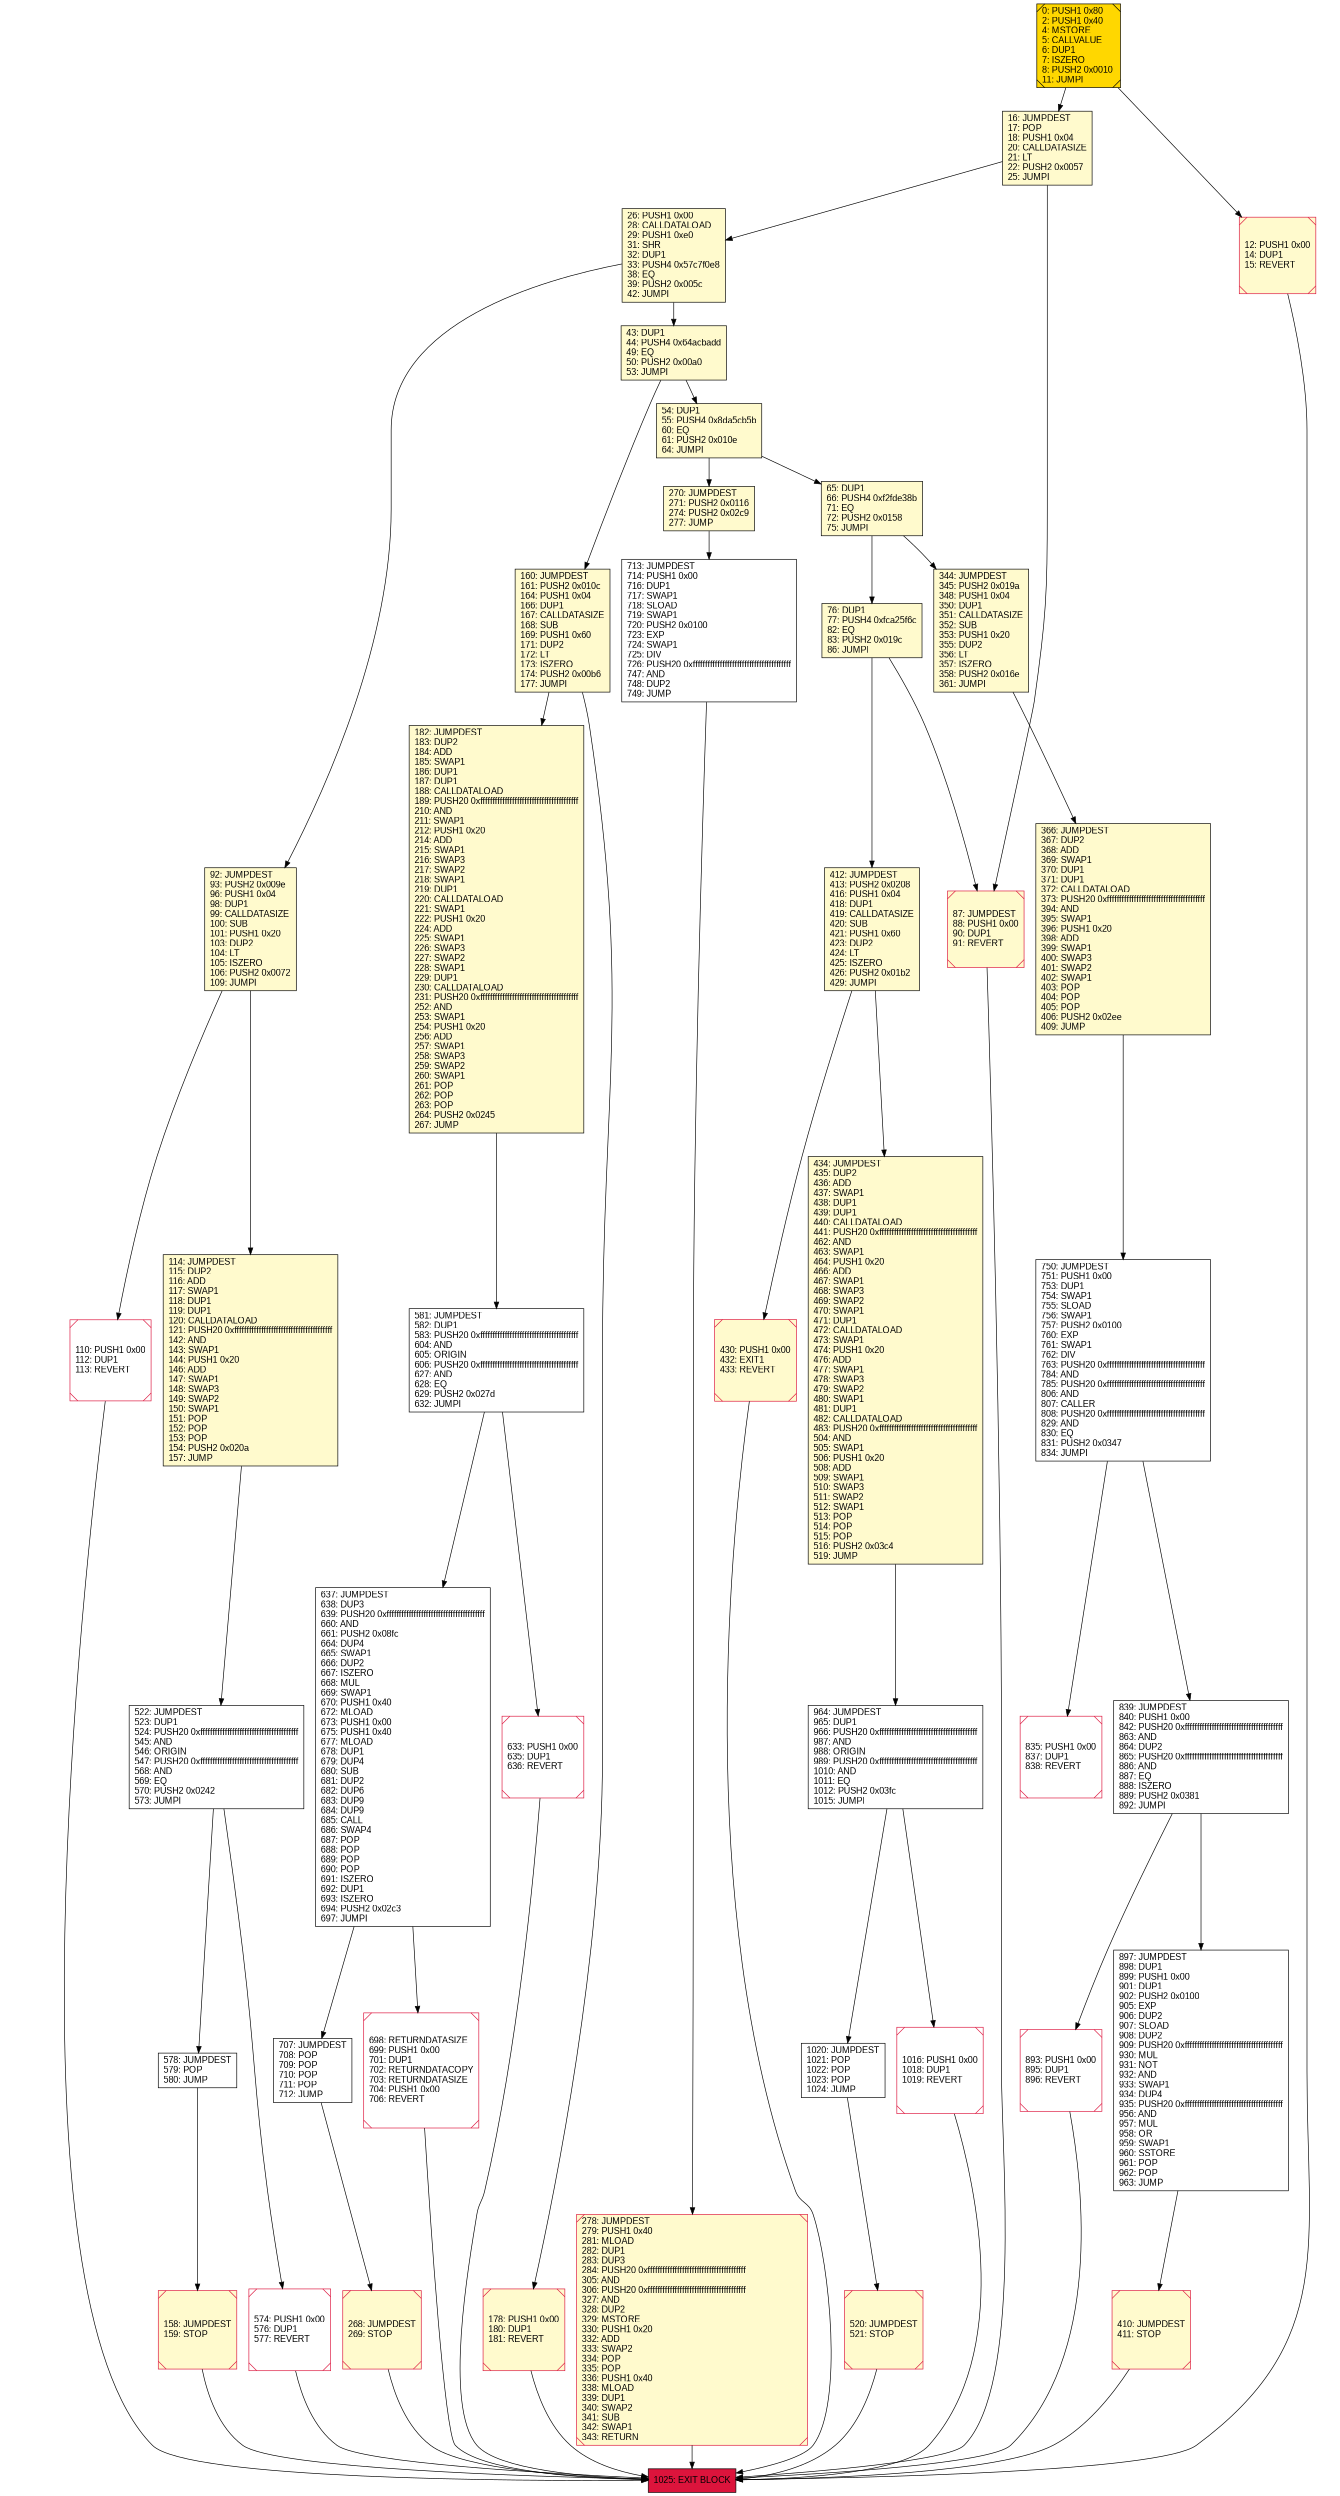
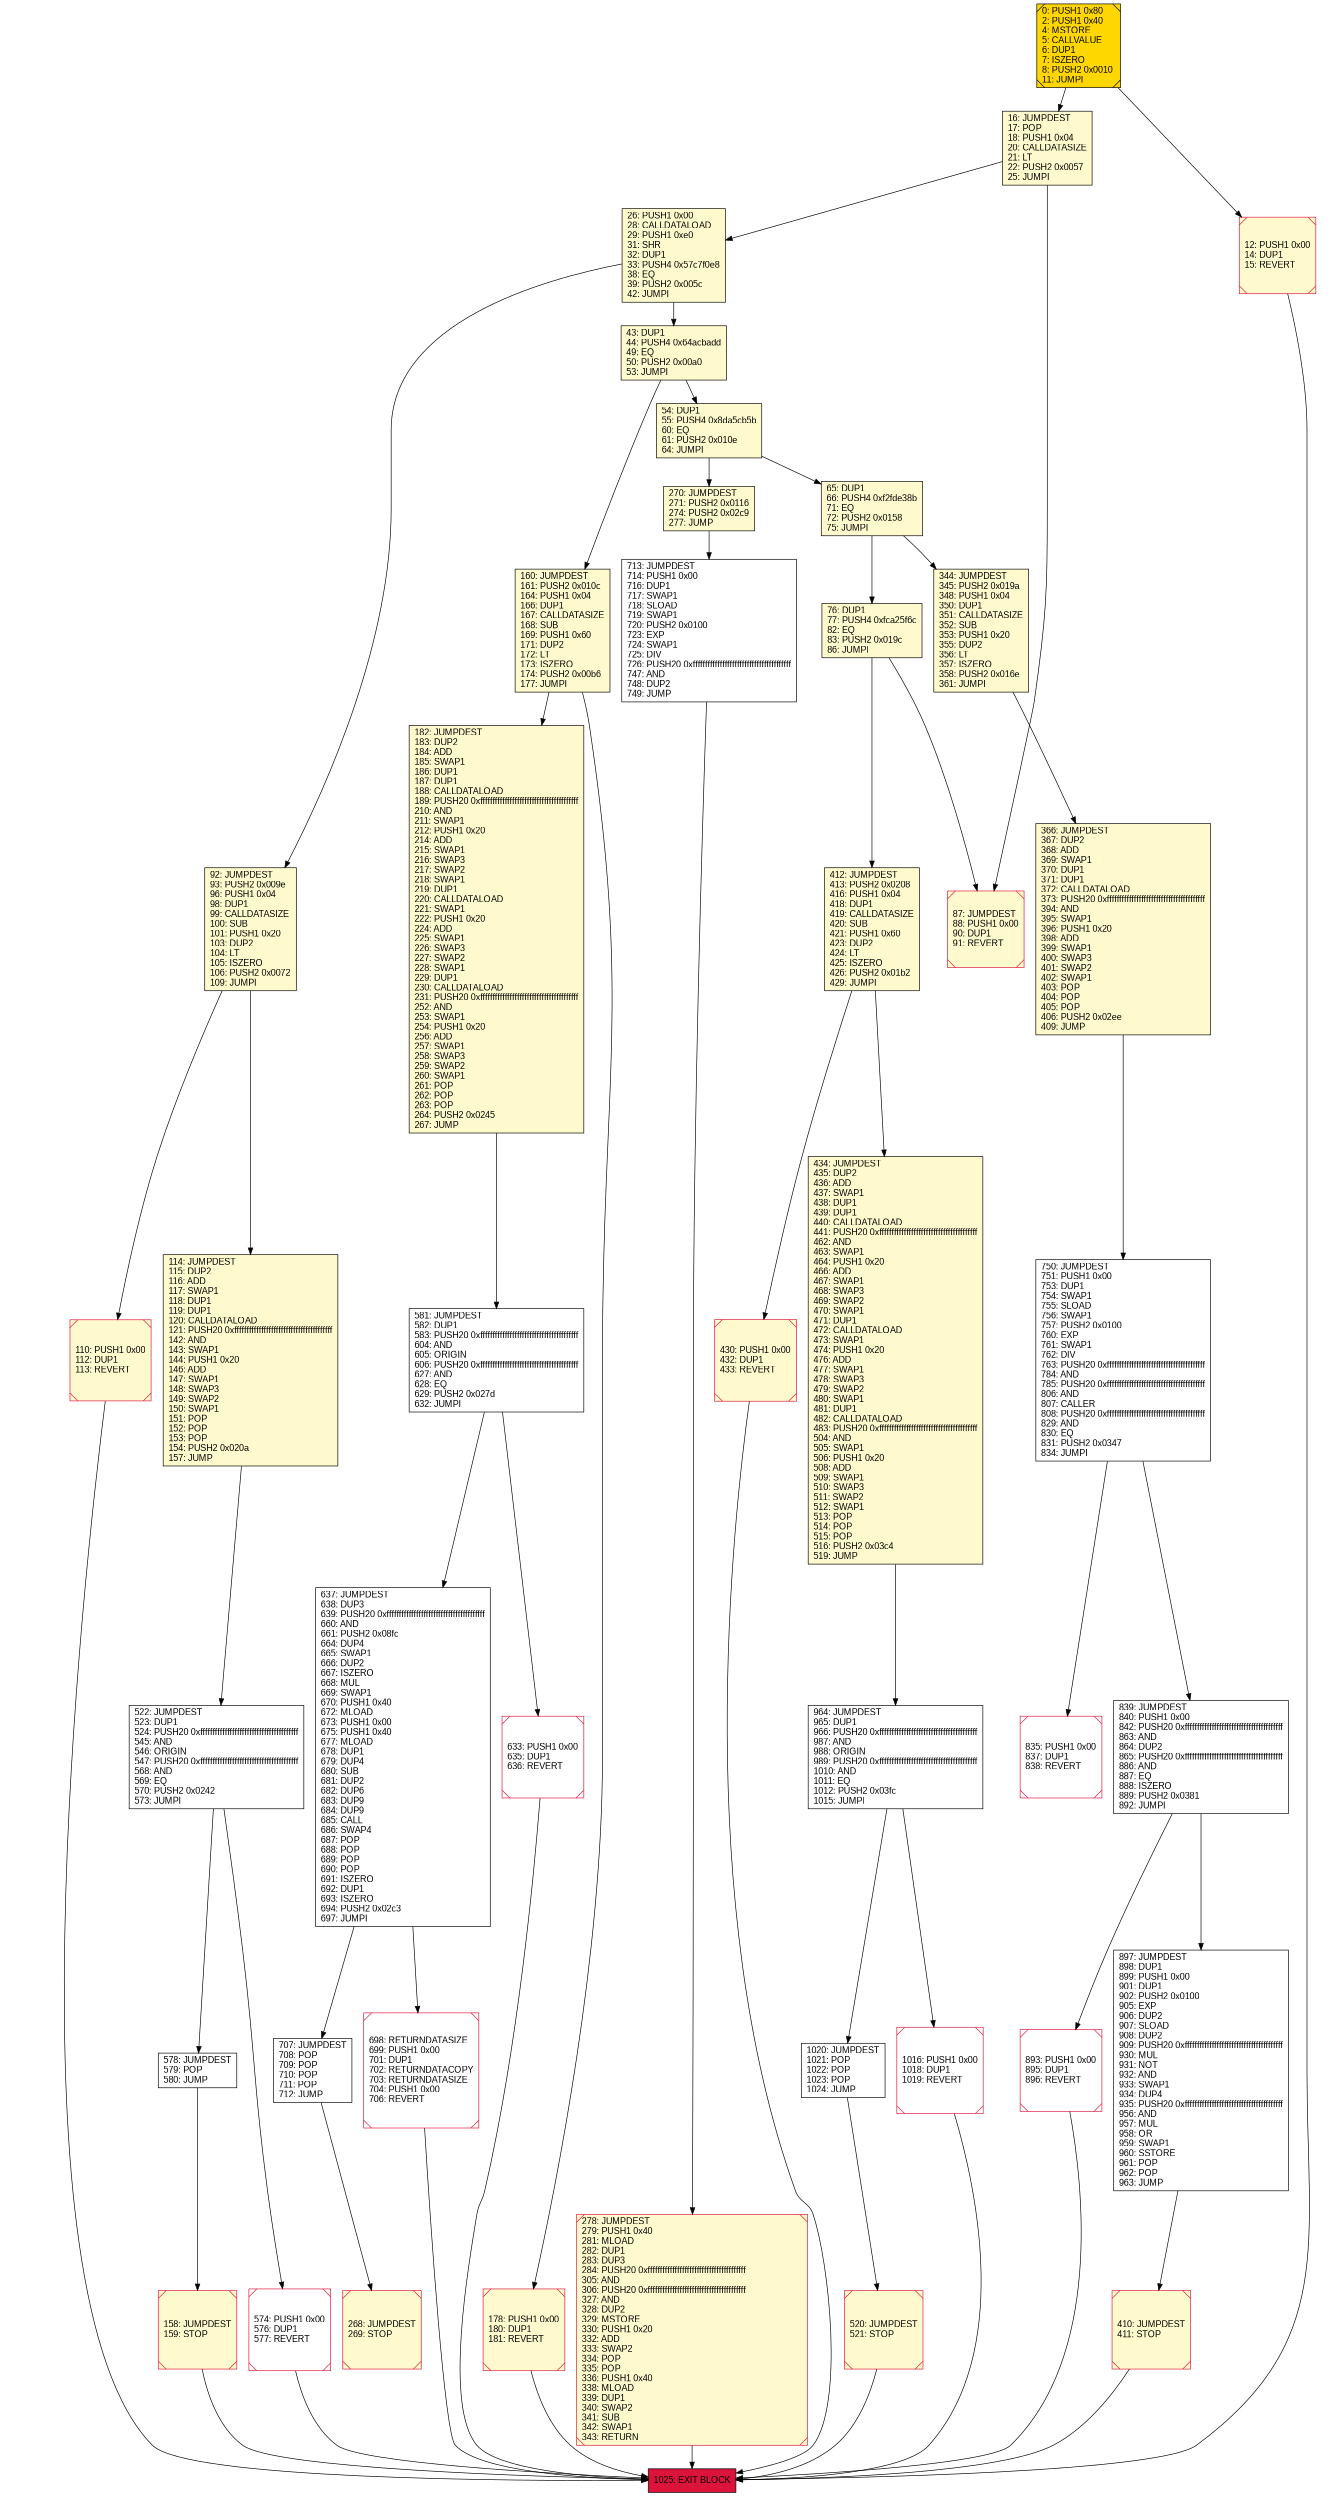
node "110: PUSH1 0x00 112: DUP1 113: REVERT": fillcolor white -> lemonchiffon
node "430: PUSH1 0x00 432: EXIT1 433: REVERT": label "430: PUSH1 0x00 432: EXIT1 433: REVERT" -> "430: PUSH1 0x00 432: DUP1 433: REVERT"
edge "87: JUMPDEST 88: PUSH1 0x00 90: DUP1 91: REVERT" -> "1025: EXIT BLOCK": removed
edge "268: JUMPDEST 269: STOP" -> "1025: EXIT BLOCK": removed
